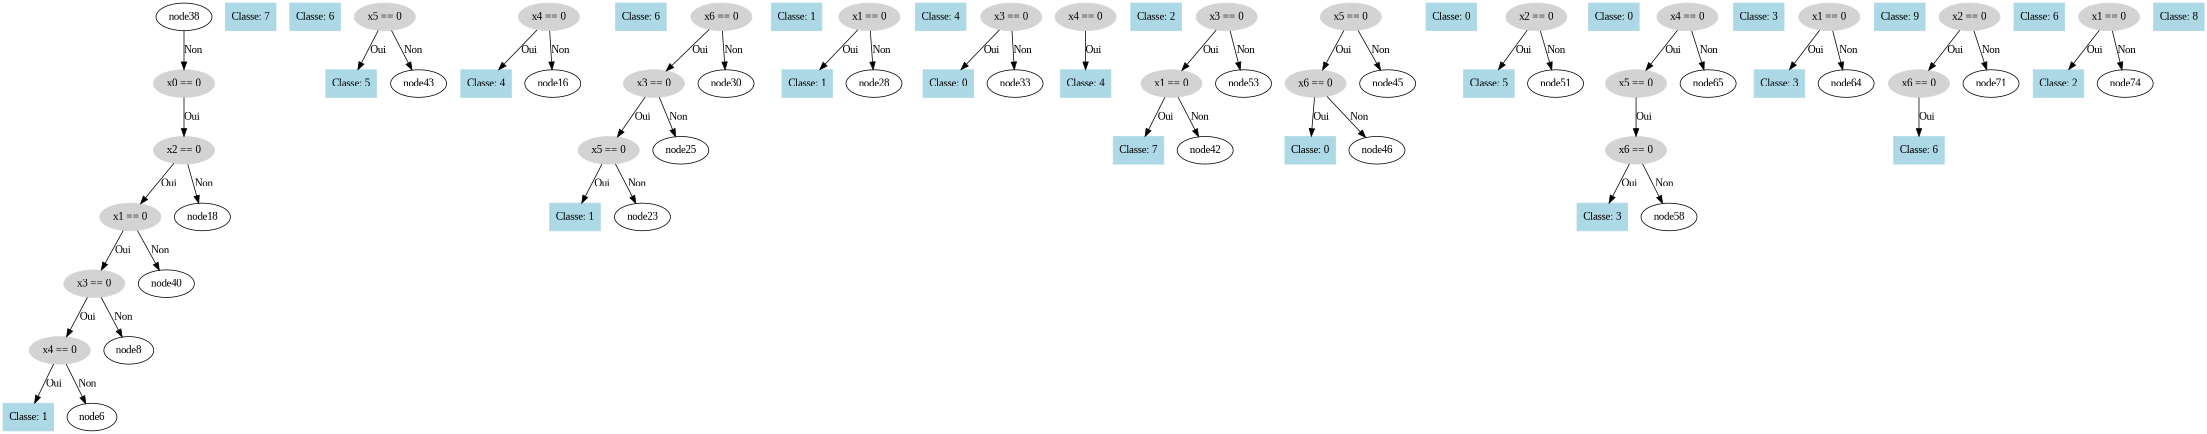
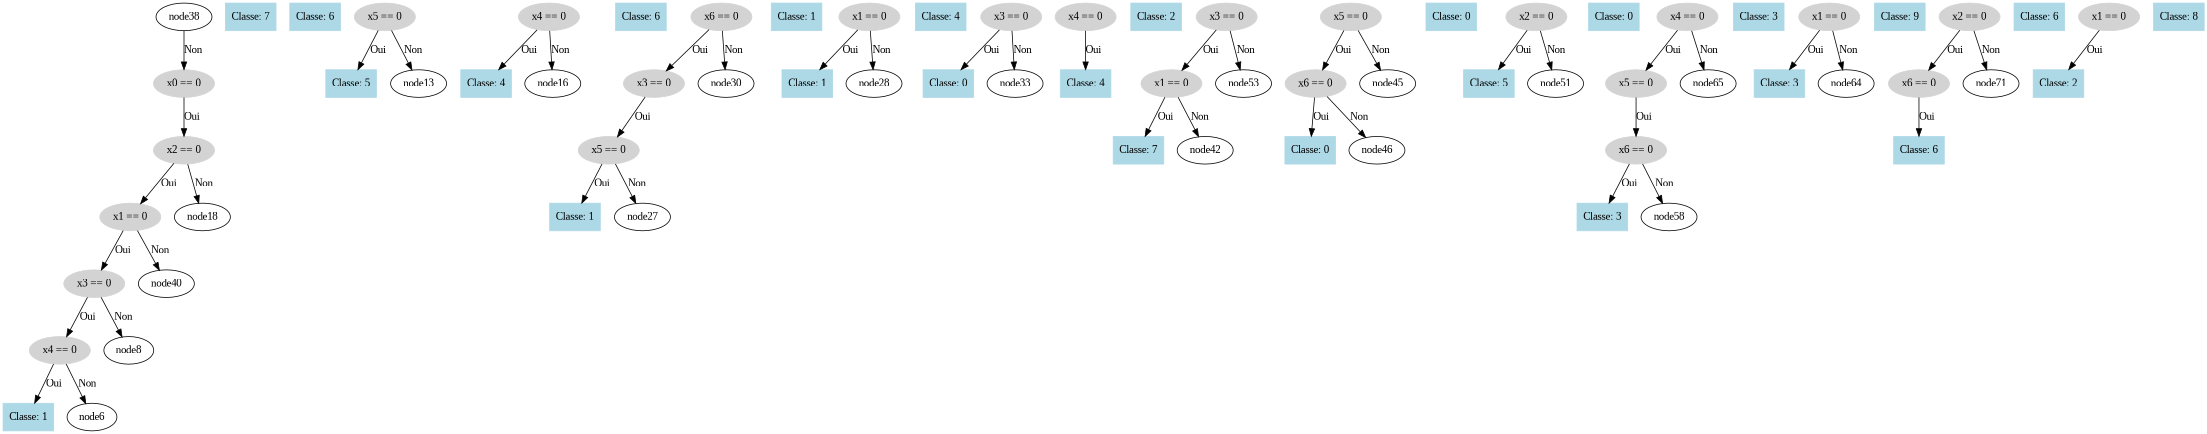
node "node43": label "node43" -> "node13"
node "node74": removed
node "node25": removed
node "node23": label "node23" -> "node27"
